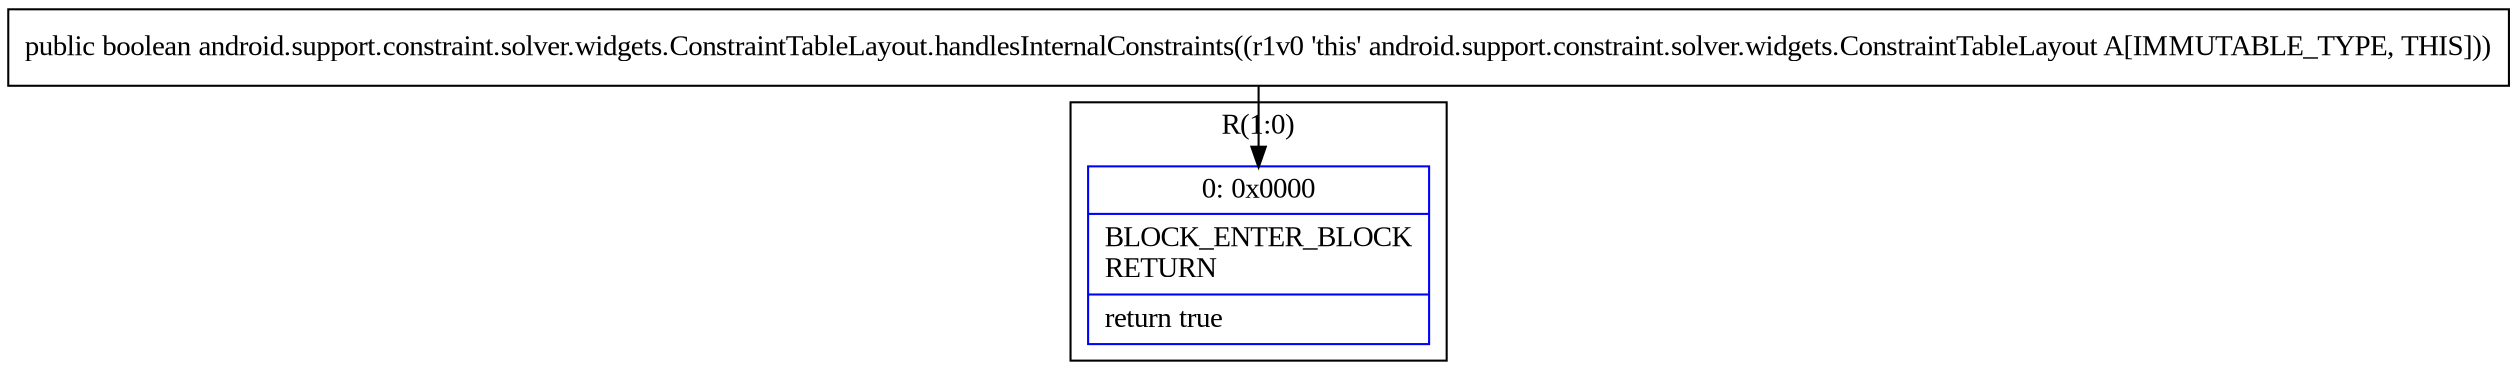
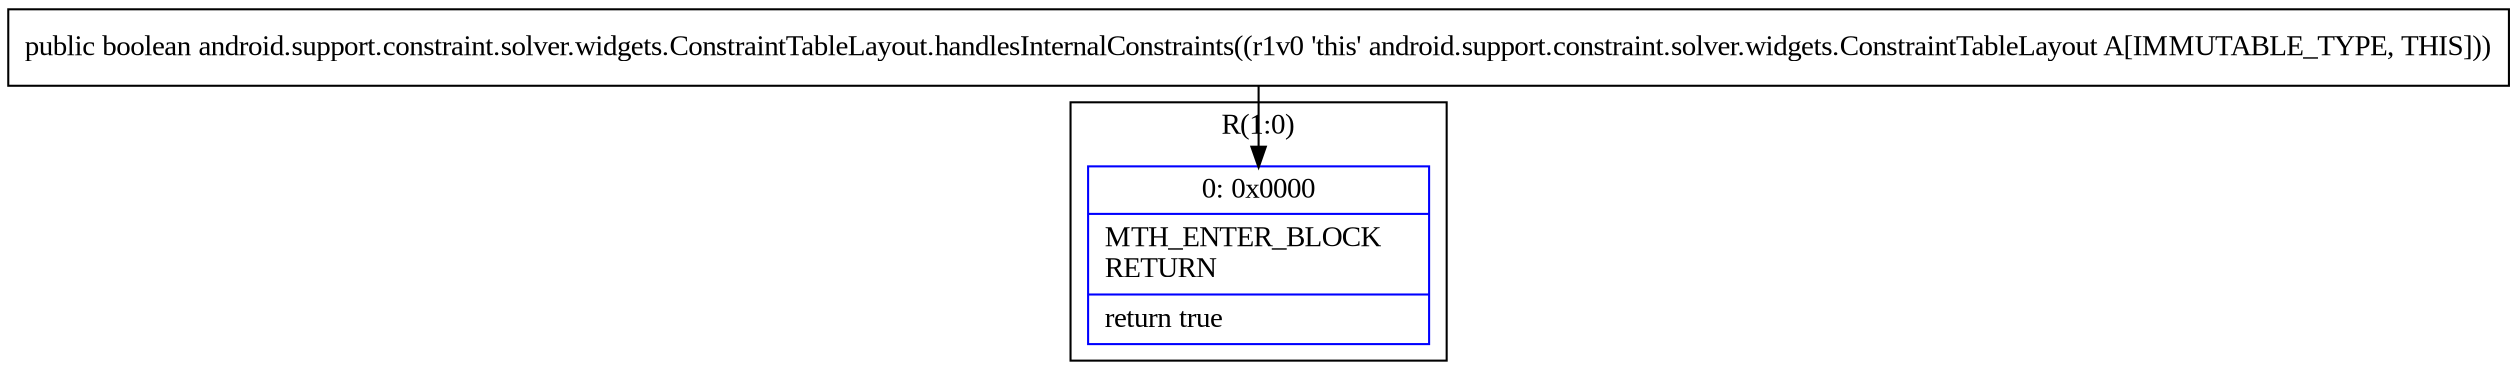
node "0: 0x0000": text "BLOCK_ENTER_BLOCK" -> "MTH_ENTER_BLOCK"
